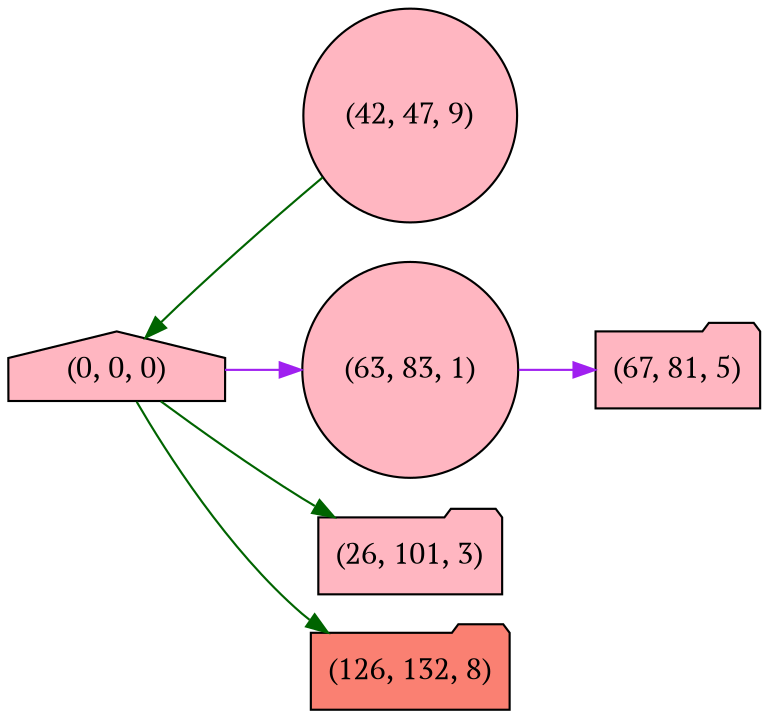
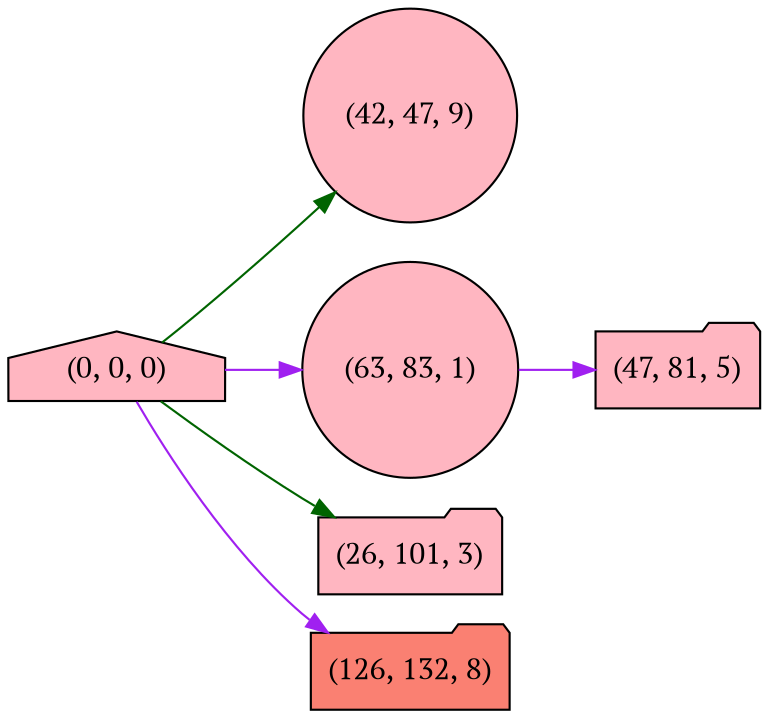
edge "(42, 47, 9)" -> "(0, 0, 0)": reversed
node "(67, 81, 5)": label "(67, 81, 5)" -> "(47, 81, 5)"
edge "(0, 0, 0)" -> "(126, 132, 8)": color darkgreen -> purple
